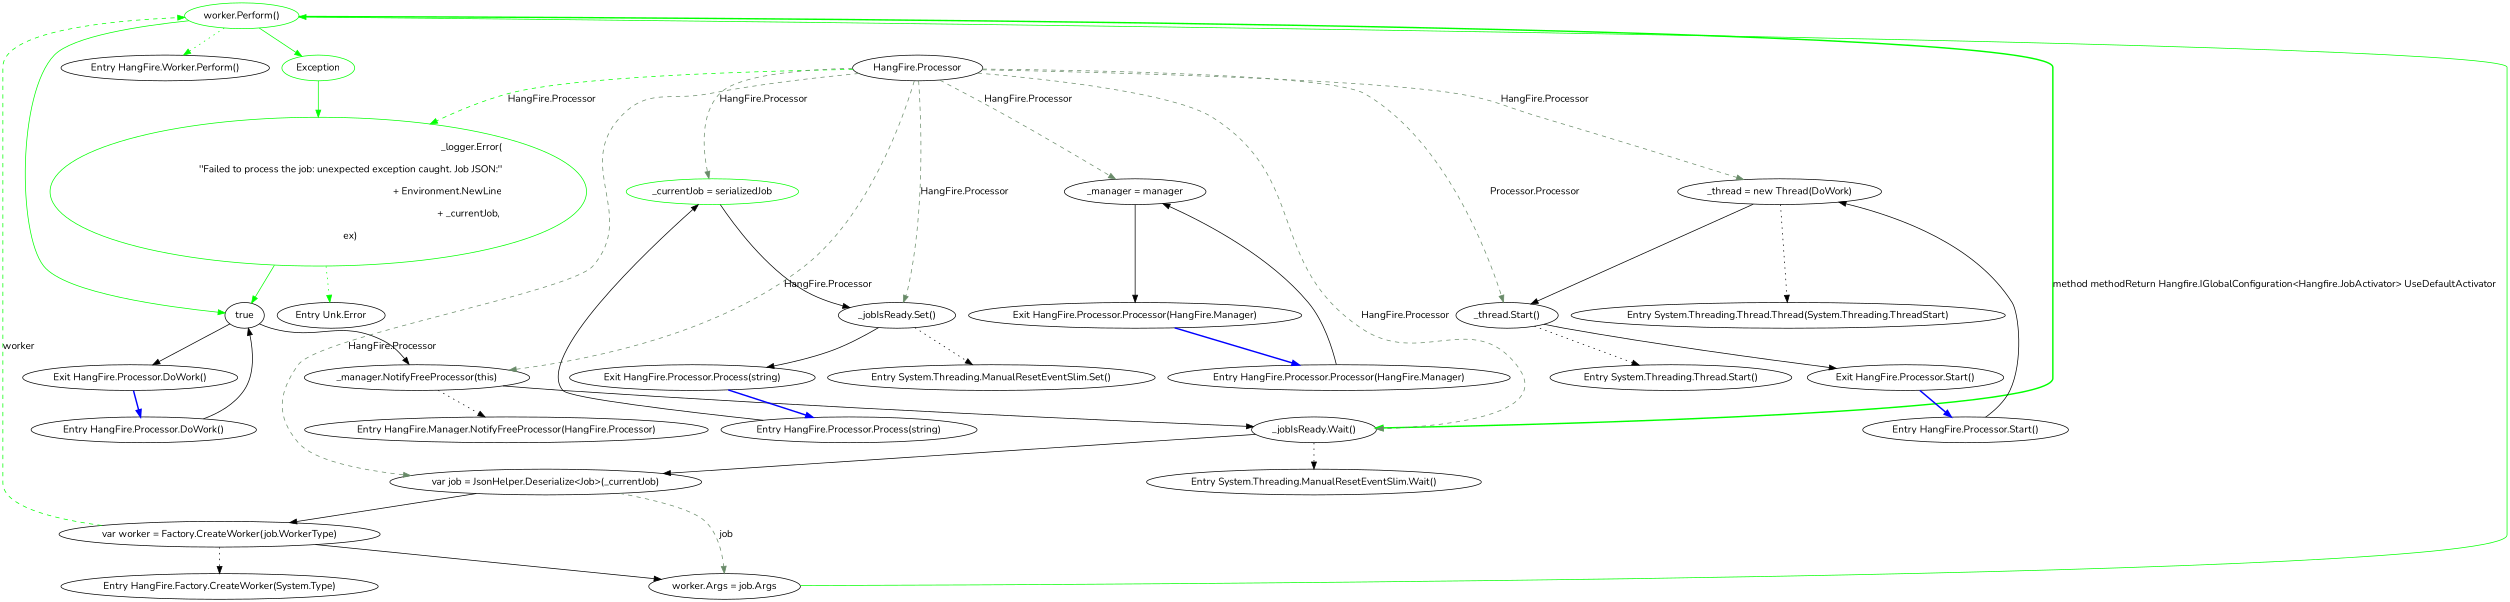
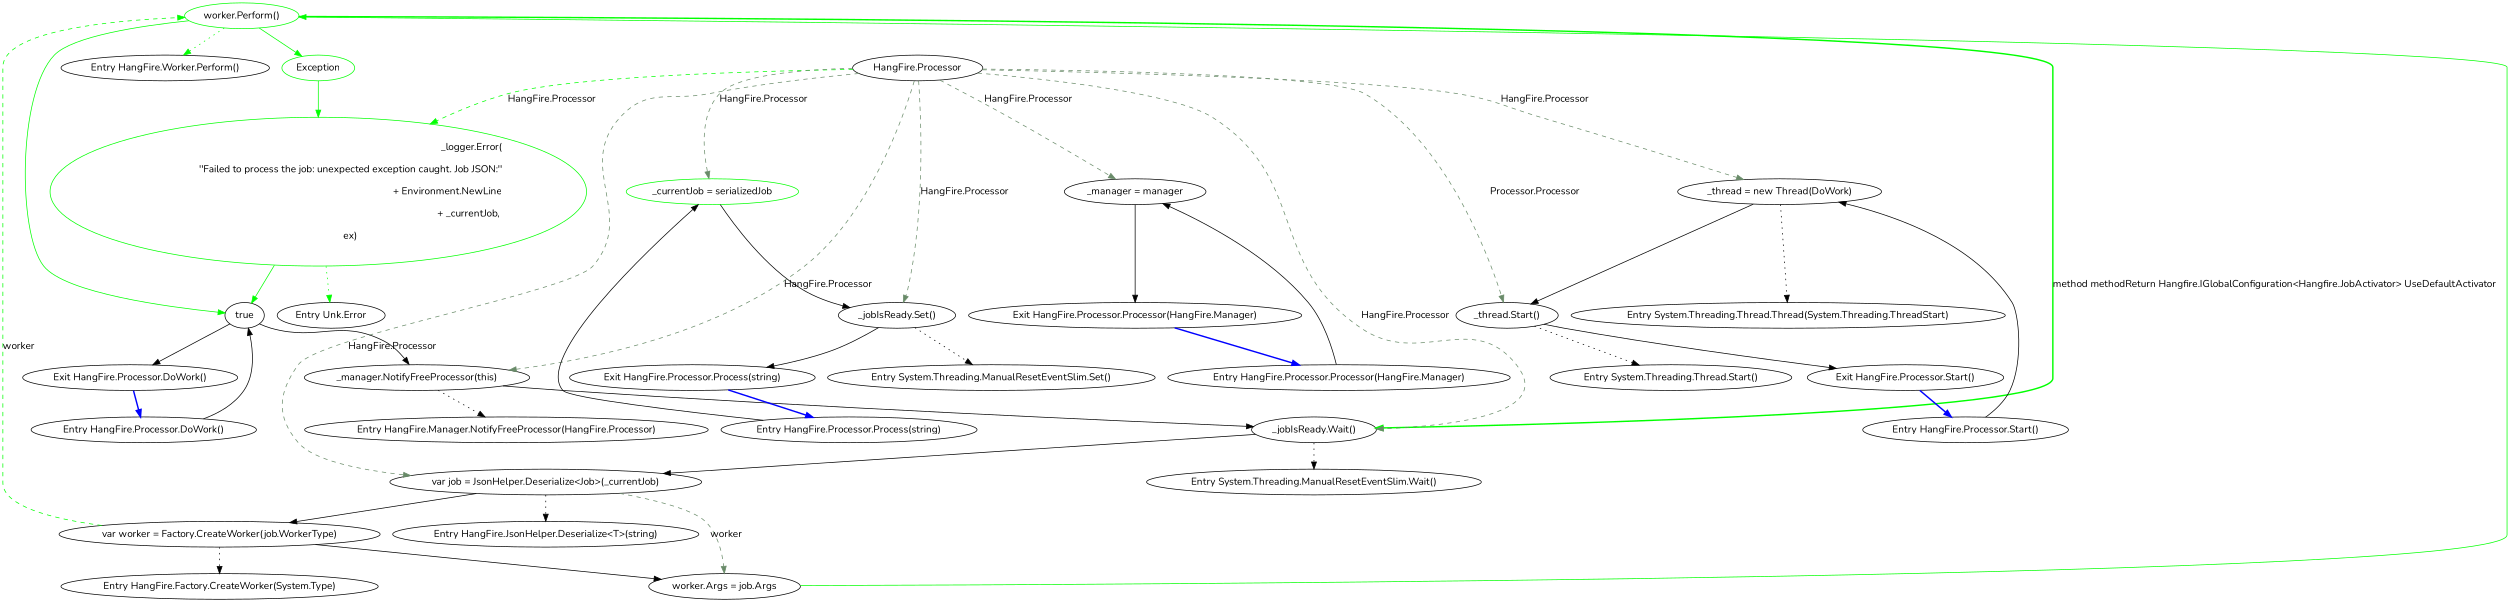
node "Entry HangFire.JsonHelper.Deserialize<T>(string)": added
edge "var job = JsonHelper.Deserialize<Job>(_currentJob)" -> "worker.Args = job.Args": label "job" -> "worker"
